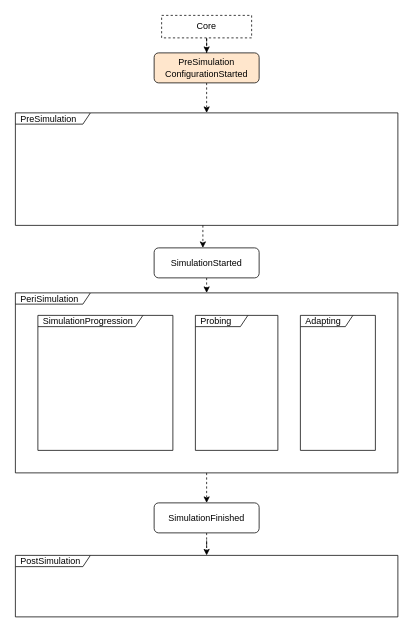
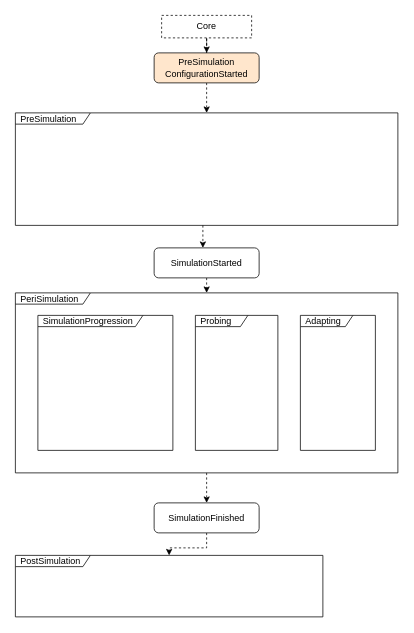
node "PostSimulation": size 383x62 -> 308x62
